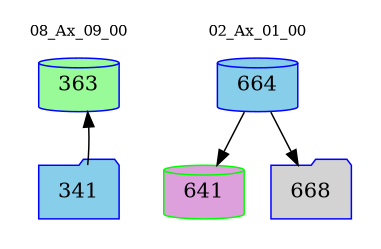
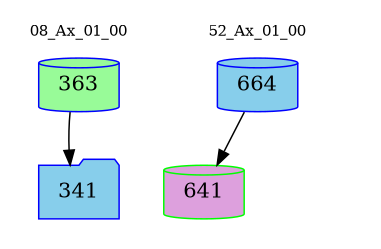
cluster "08_Ax_09_00": label "08_Ax_09_00" -> "08_Ax_01_00"
cluster "02_Ax_01_00": label "02_Ax_01_00" -> "52_Ax_01_00"
edge "341" -> "363": reversed
node "668": removed
